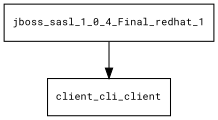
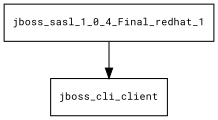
node "client_cli_client": label "client_cli_client" -> "jboss_cli_client"
